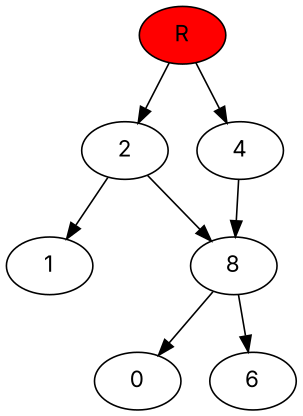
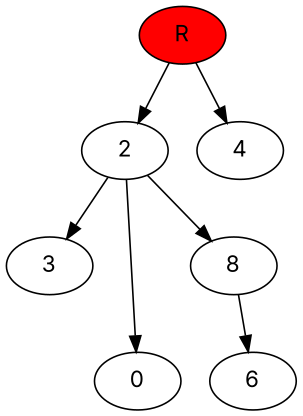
edge "4" -> "8": removed
node "1": label "1" -> "3"
edge "8" -> "0": now "2" -> "0"
